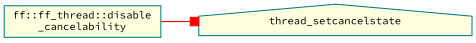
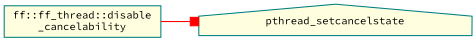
node "thread_setcancelstate": label "thread_setcancelstate" -> "pthread_setcancelstate"
